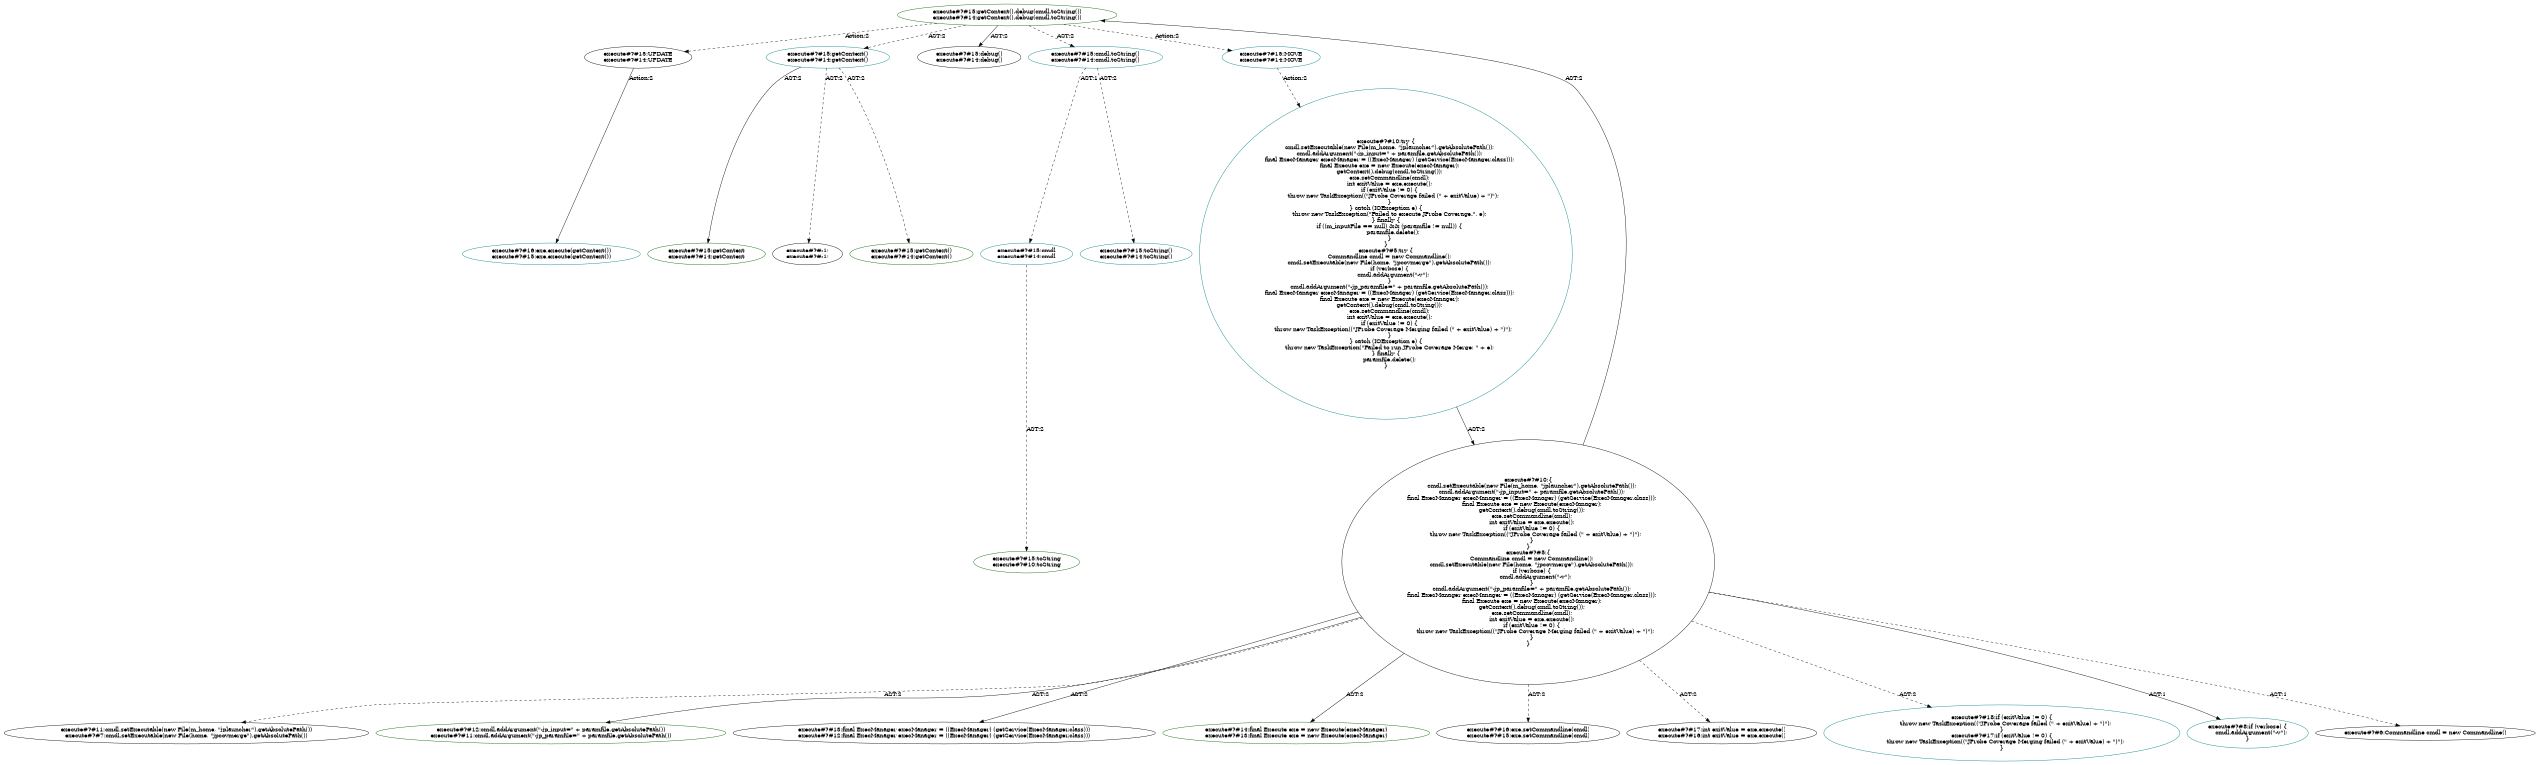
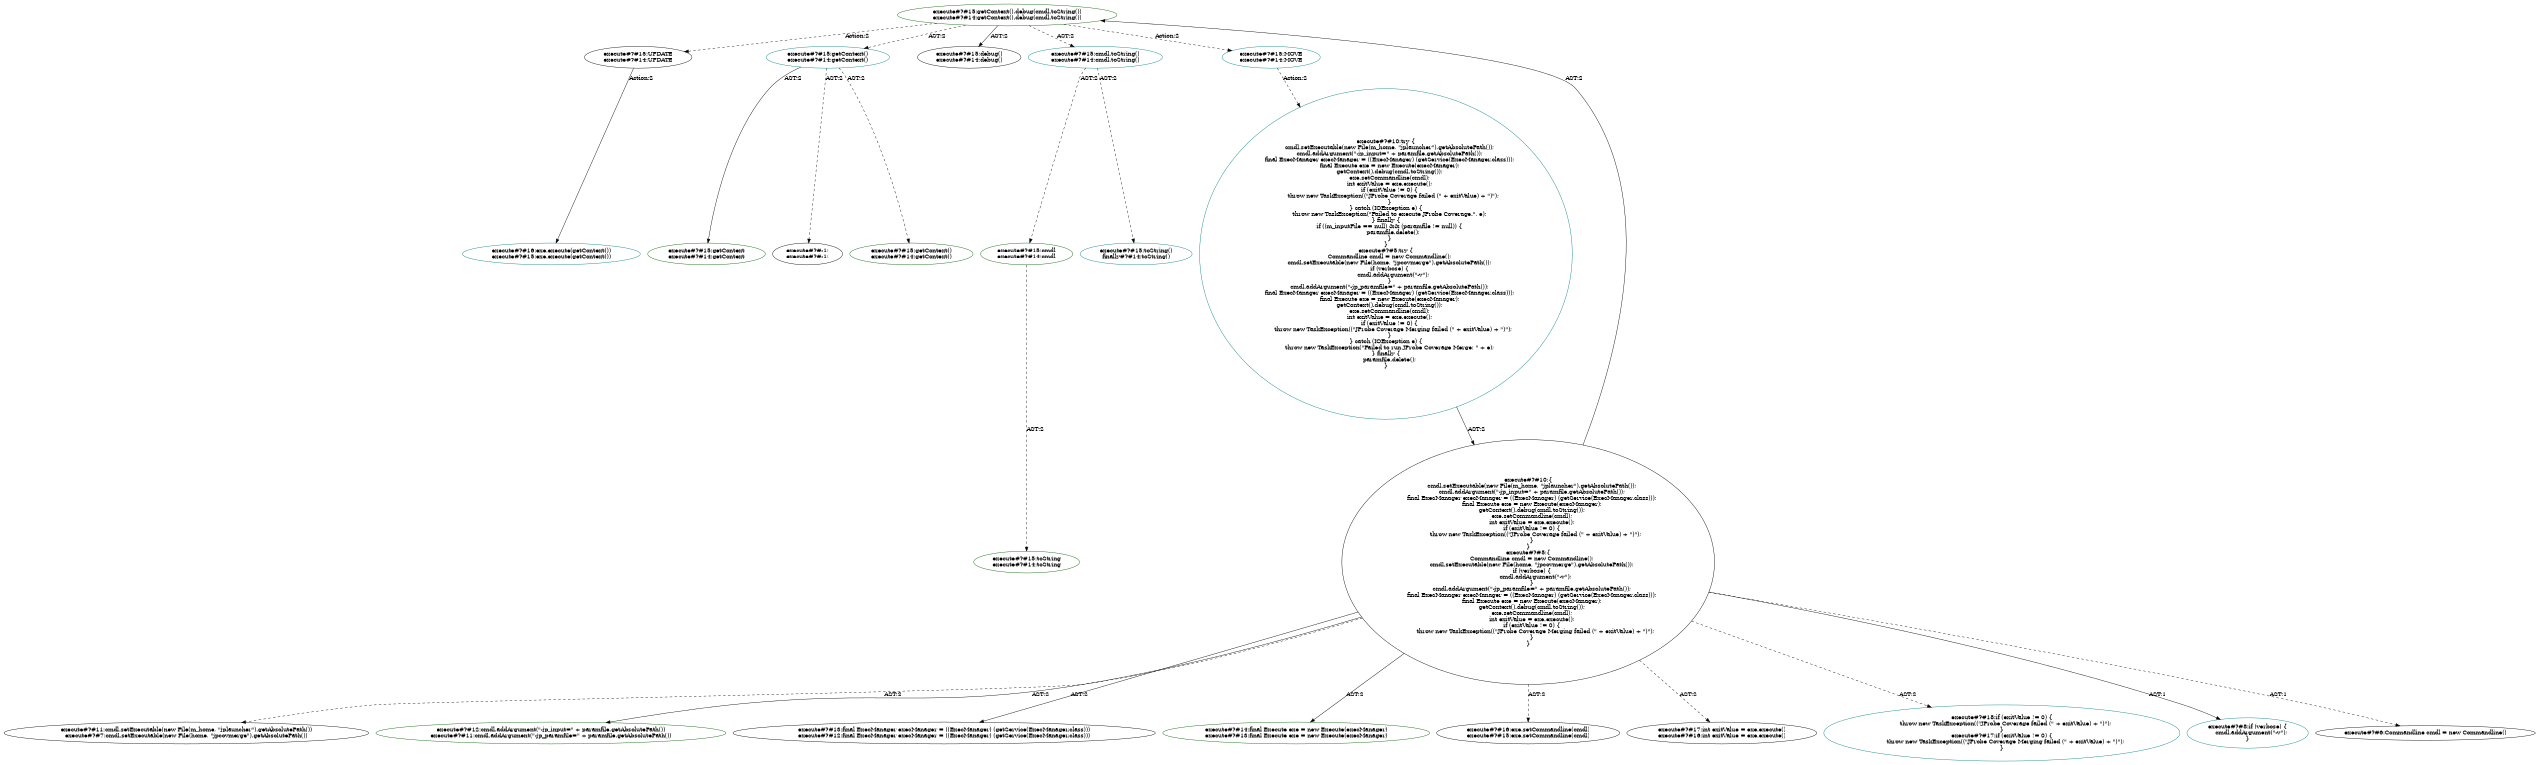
edge "execute#?#15:cmdl.toString() execute#?#14:cmdl.toString()" -> "execute#?#15:cmdl execute#?#14:cmdl": label "AST:1" -> "AST:2"
node "execute#?#15:cmdl execute#?#14:cmdl": color teal -> darkgreen
node "execute#?#15:toString() execute#?#14:toString()": label "execute#?#15:toString() execute#?#14:toString()" -> "execute#?#15:toString() finally#?#14:toString()"
node "execute#?#15:toString execute#?#10:toString": label "execute#?#15:toString execute#?#10:toString" -> "execute#?#15:toString execute#?#14:toString"
